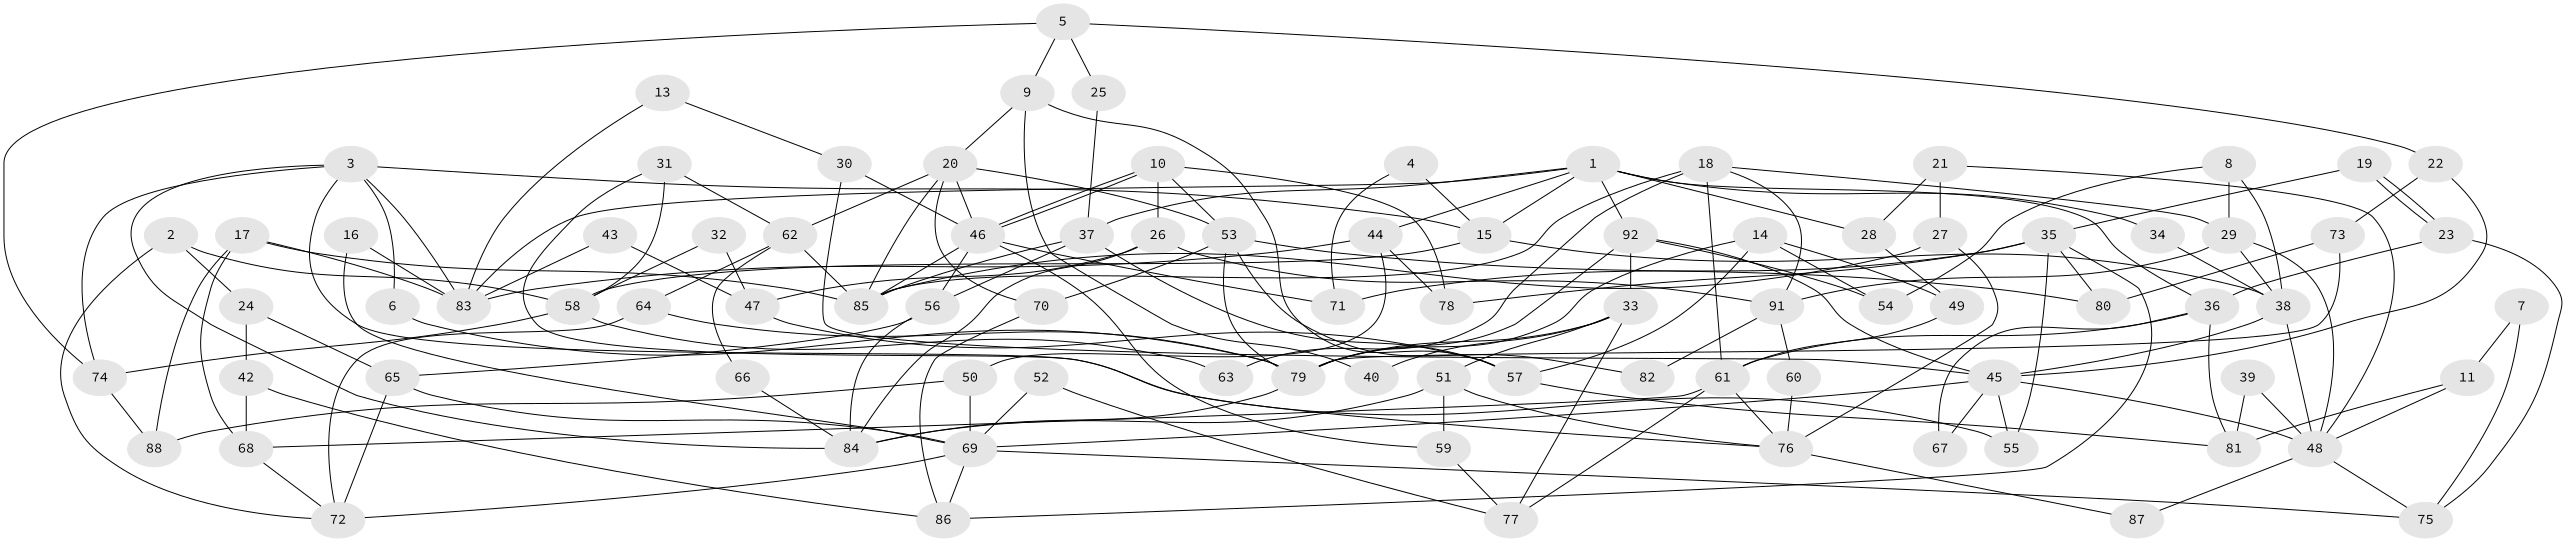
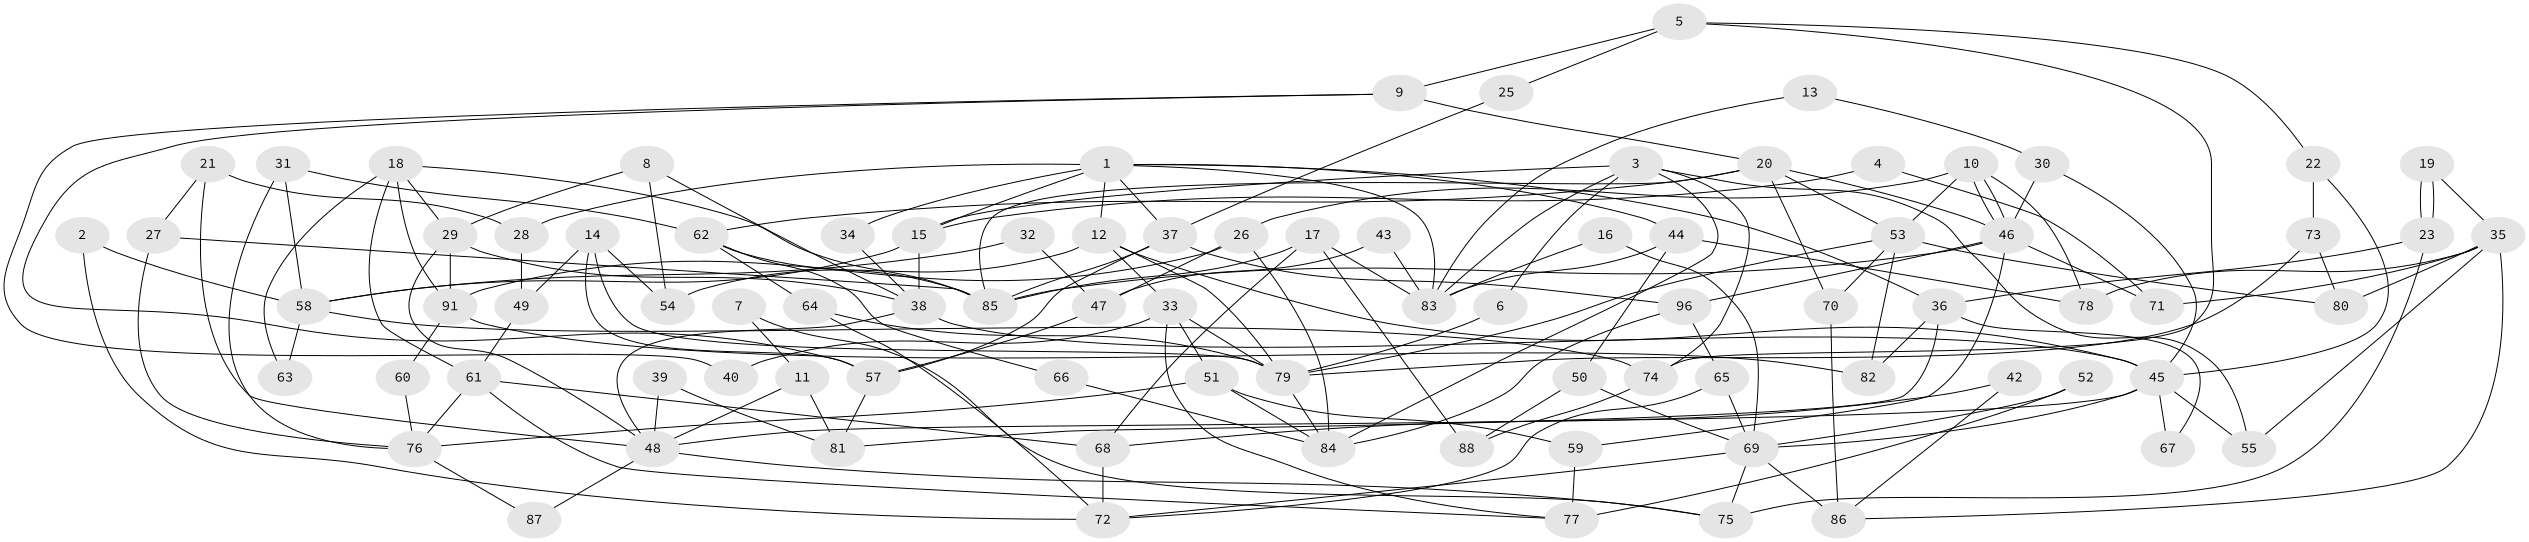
node "92": label "92" -> "12"
node "24": removed
node "56": label "56" -> "96"
edge "36" -- "61": now "36" -- "82"
